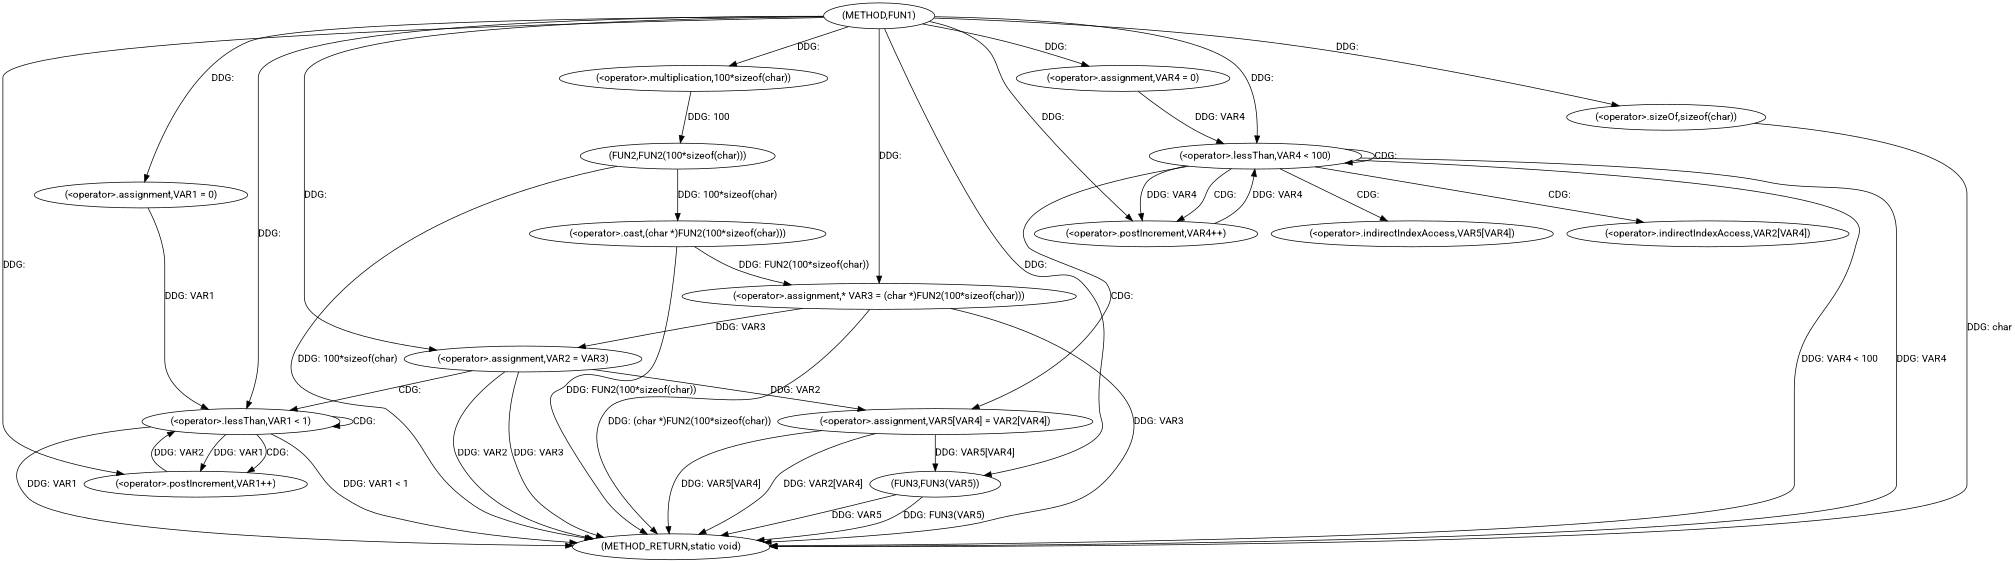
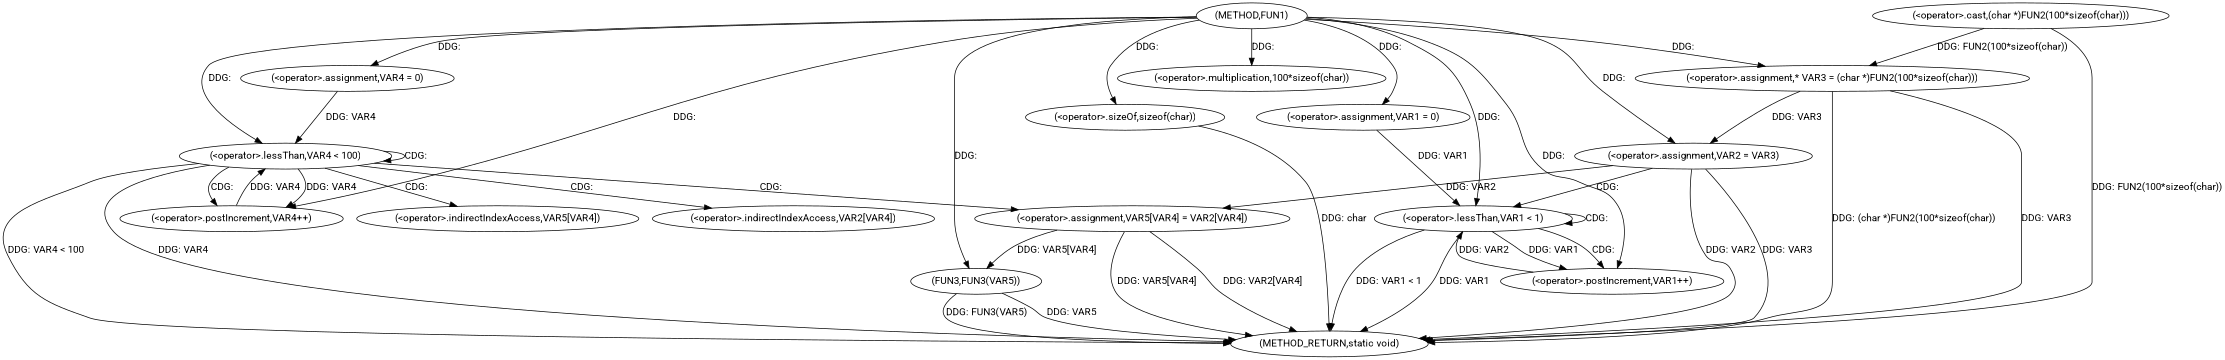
node "(FUN2,FUN2(100*sizeof(char)))": removed
